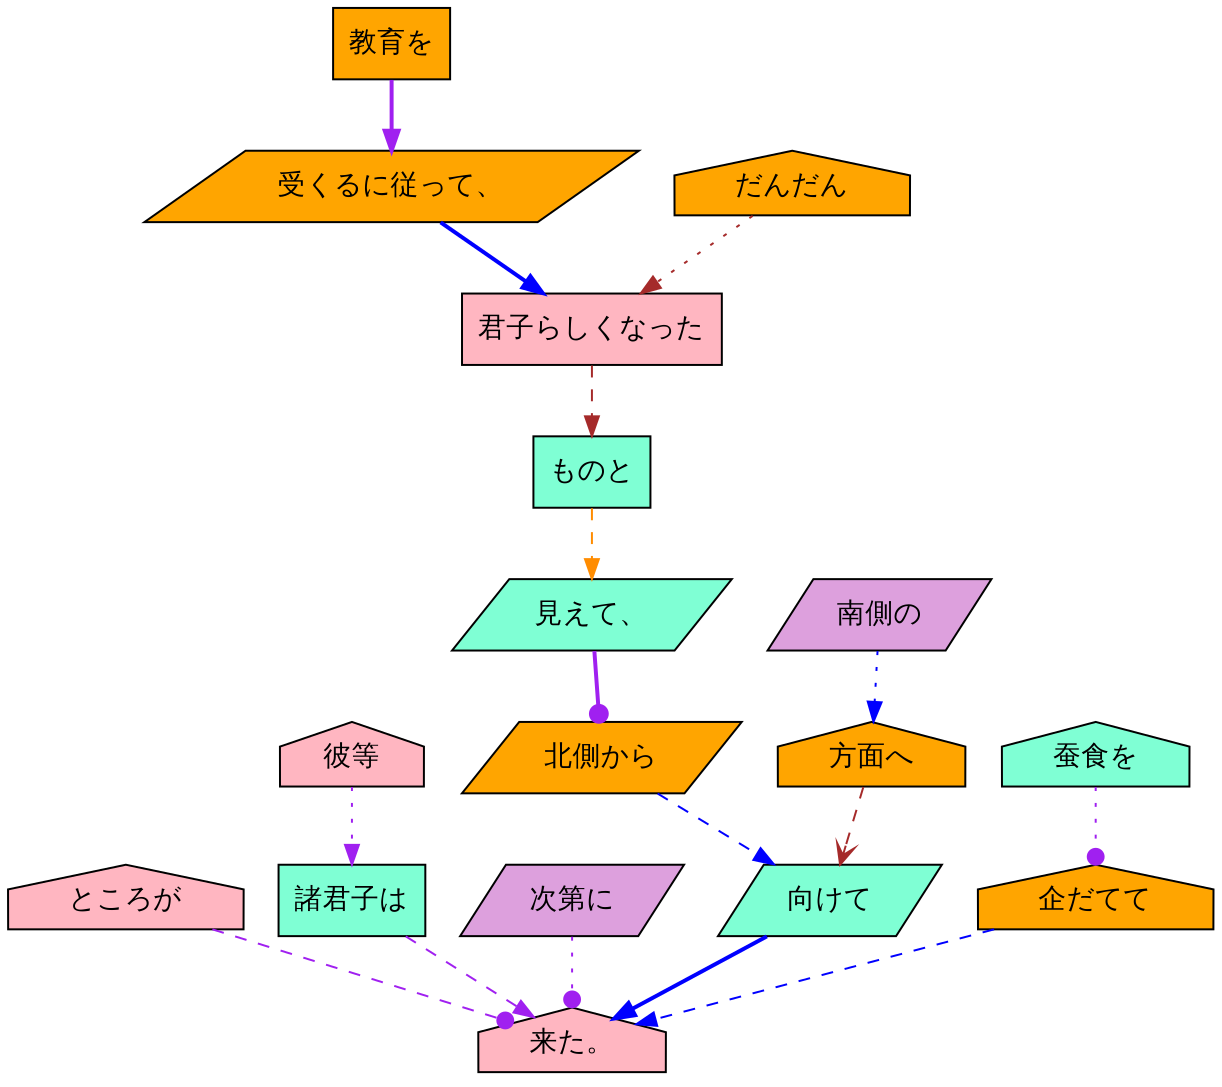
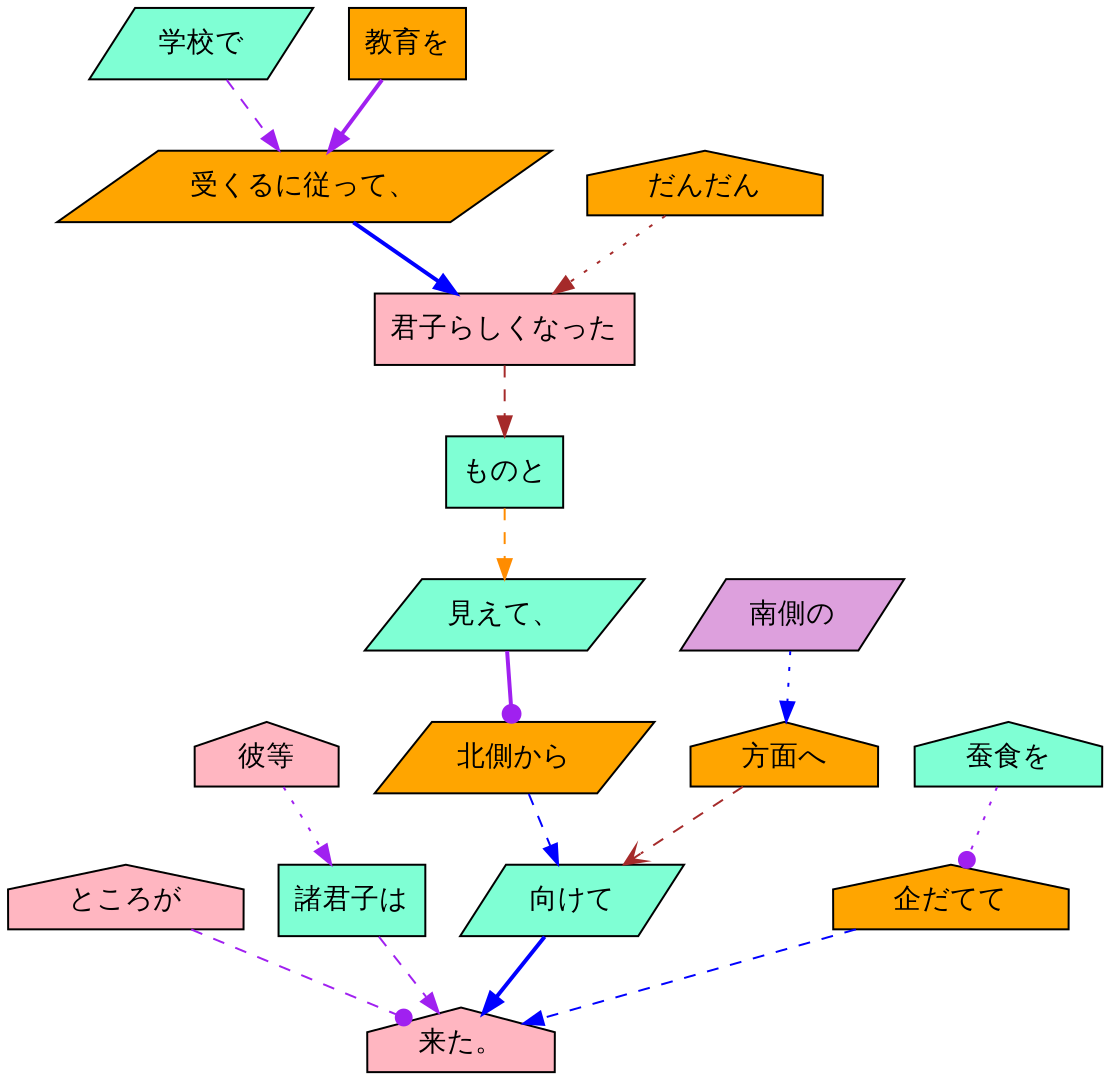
node "学校で": added
node "次第に": removed
